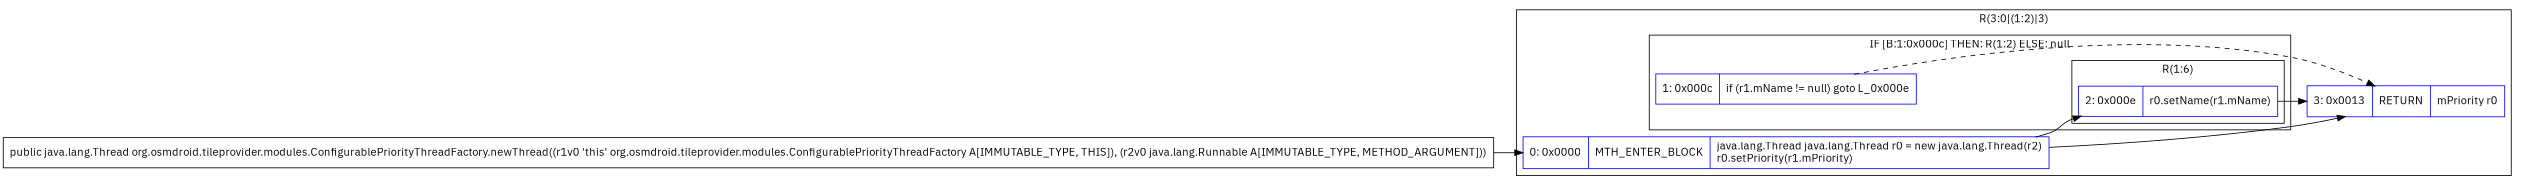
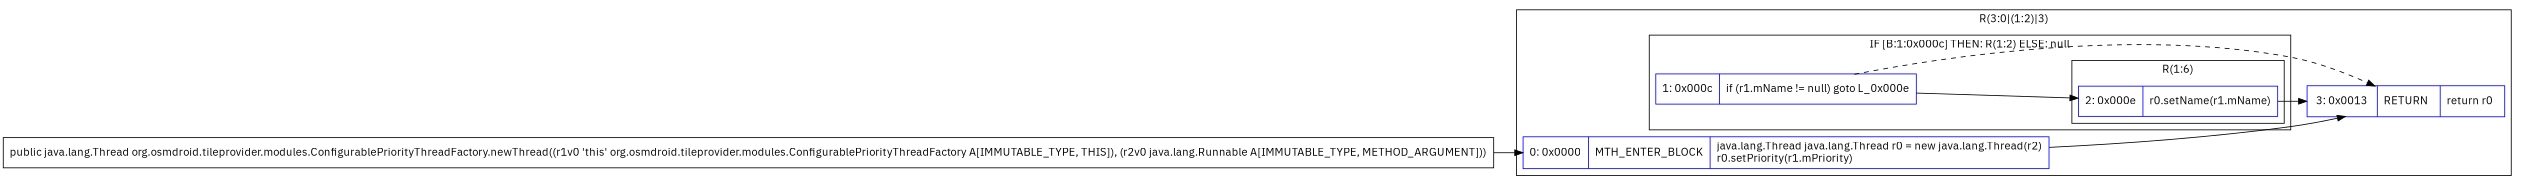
node "3: 0x0013": text "mPriority r0" -> "return r0"
edge "0: 0x0000" -> "2: 0x000e": now "1: 0x000c" -> "2: 0x000e"
